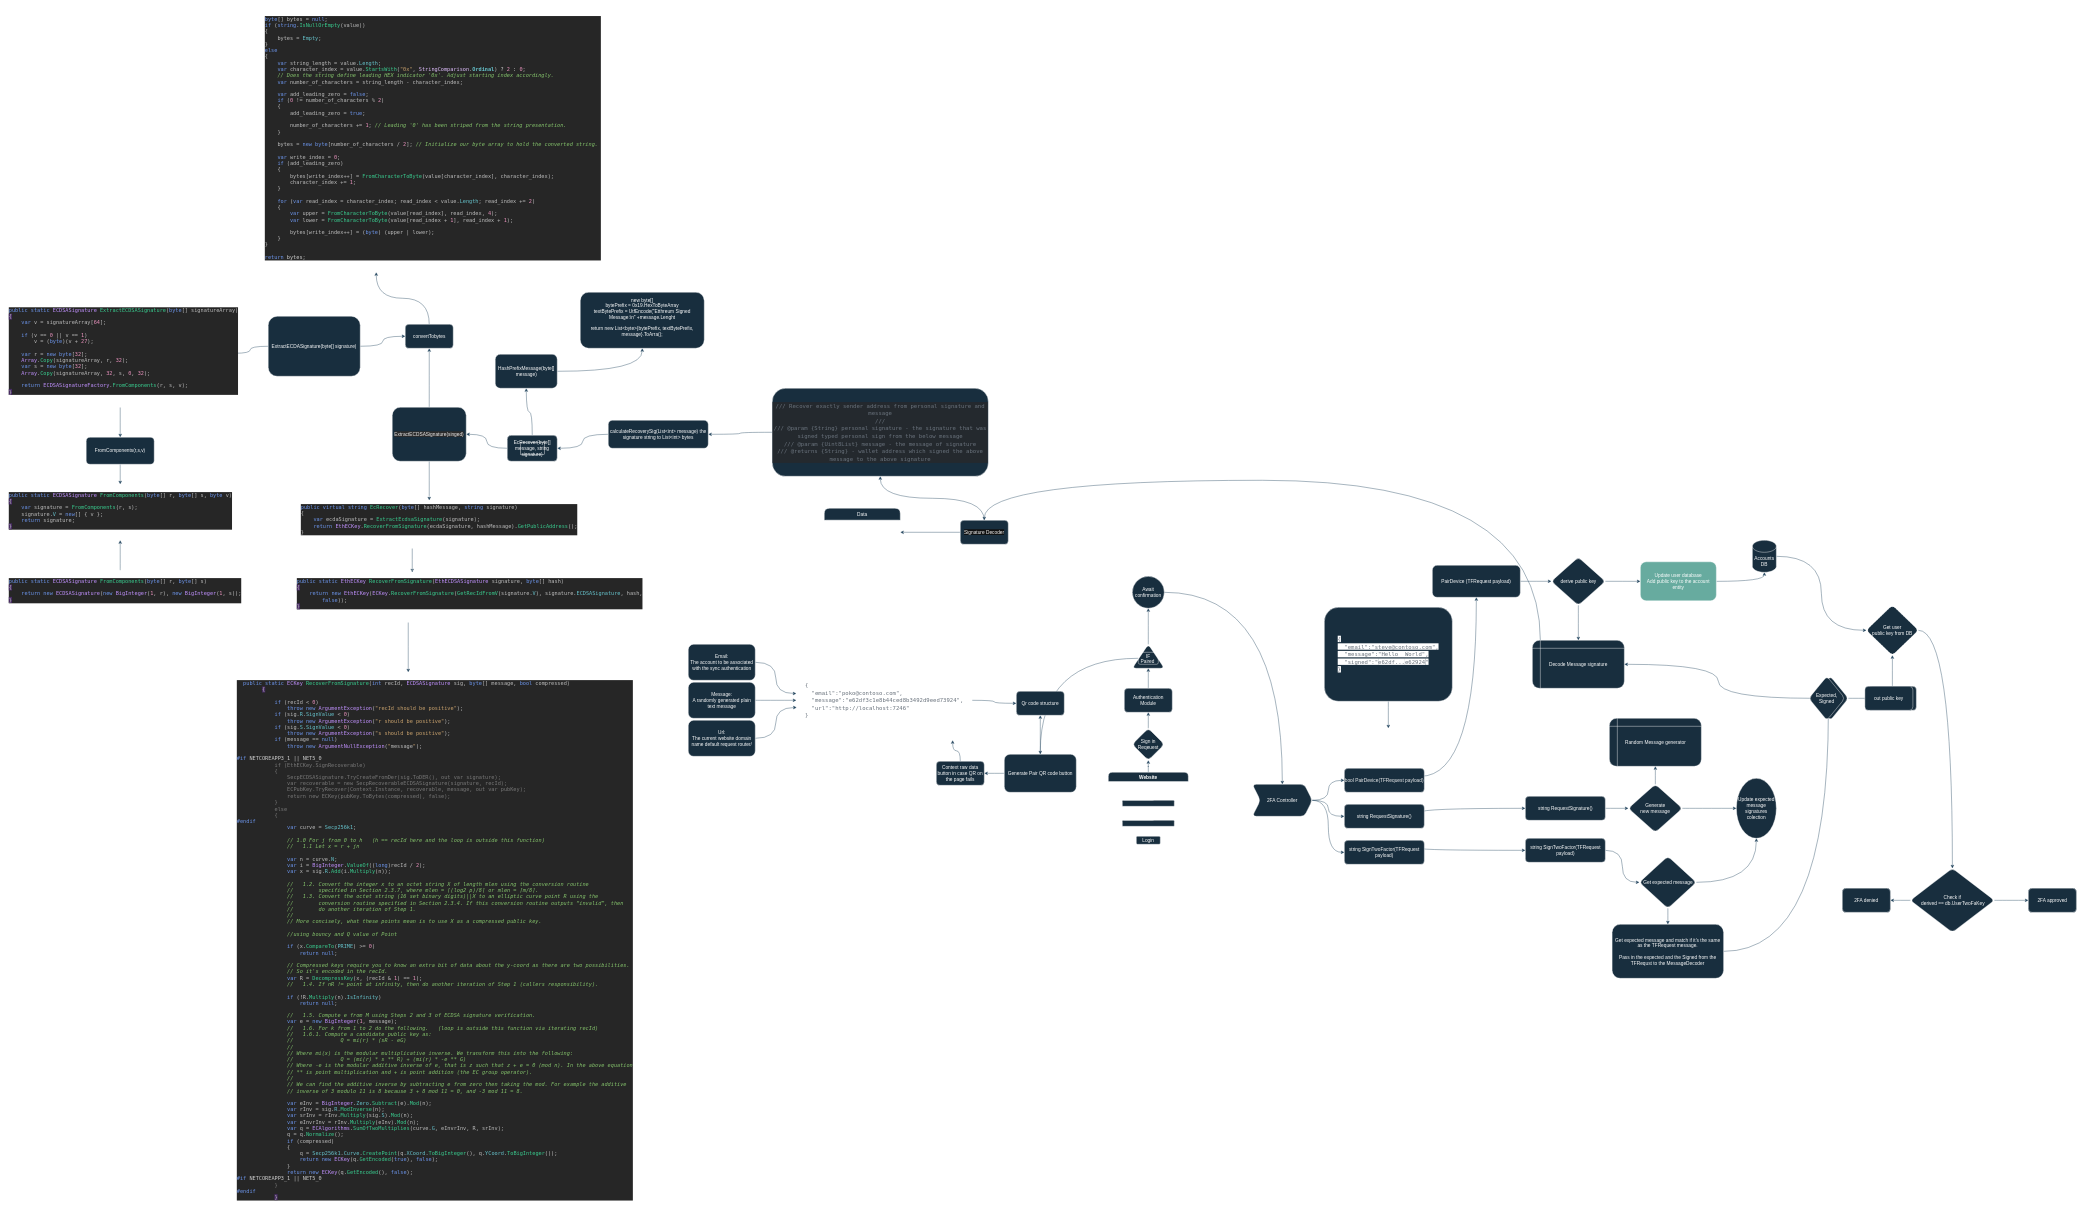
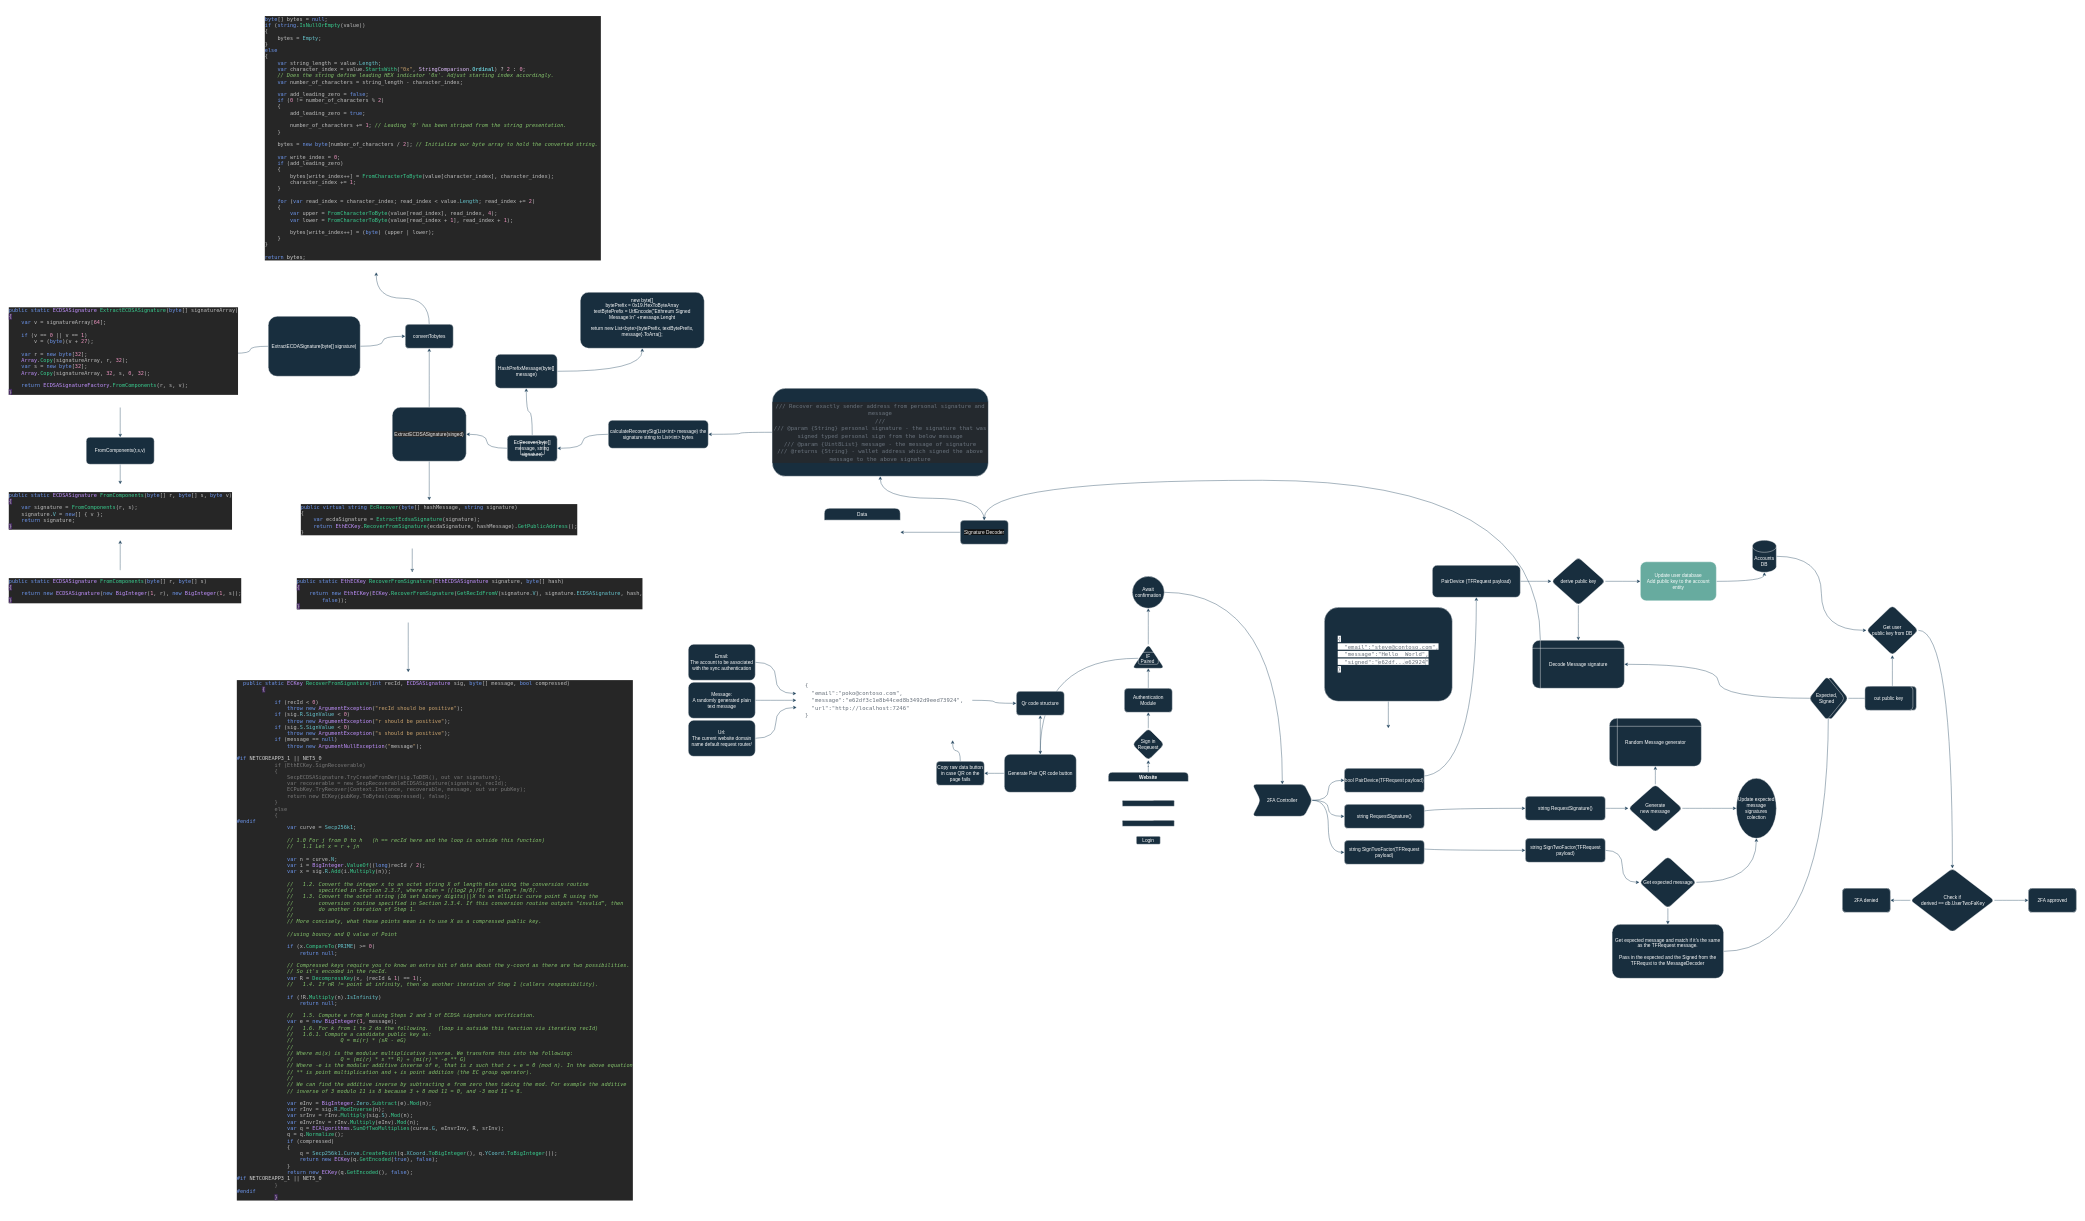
node "Get user public key from DB": style dashed -> solid
node "Context raw data button in case QR on the page fails": label "Context raw data button in case QR on the page fails" -> "Copy raw data button in case QR on the page fails"
